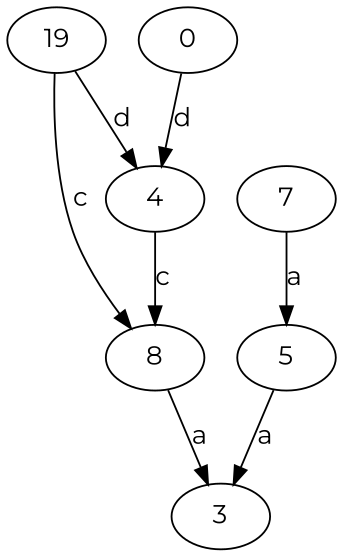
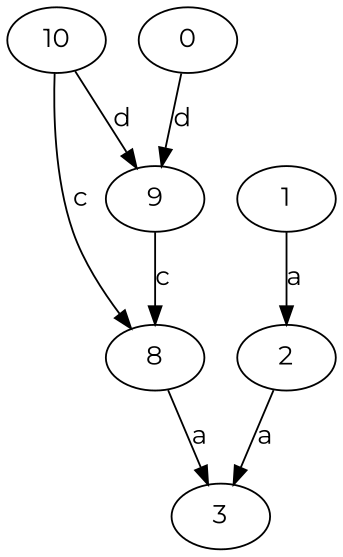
node "19": label "19" -> "10"
node "4": label "4" -> "9"
node "7": label "7" -> "1"
node "5": label "5" -> "2"
